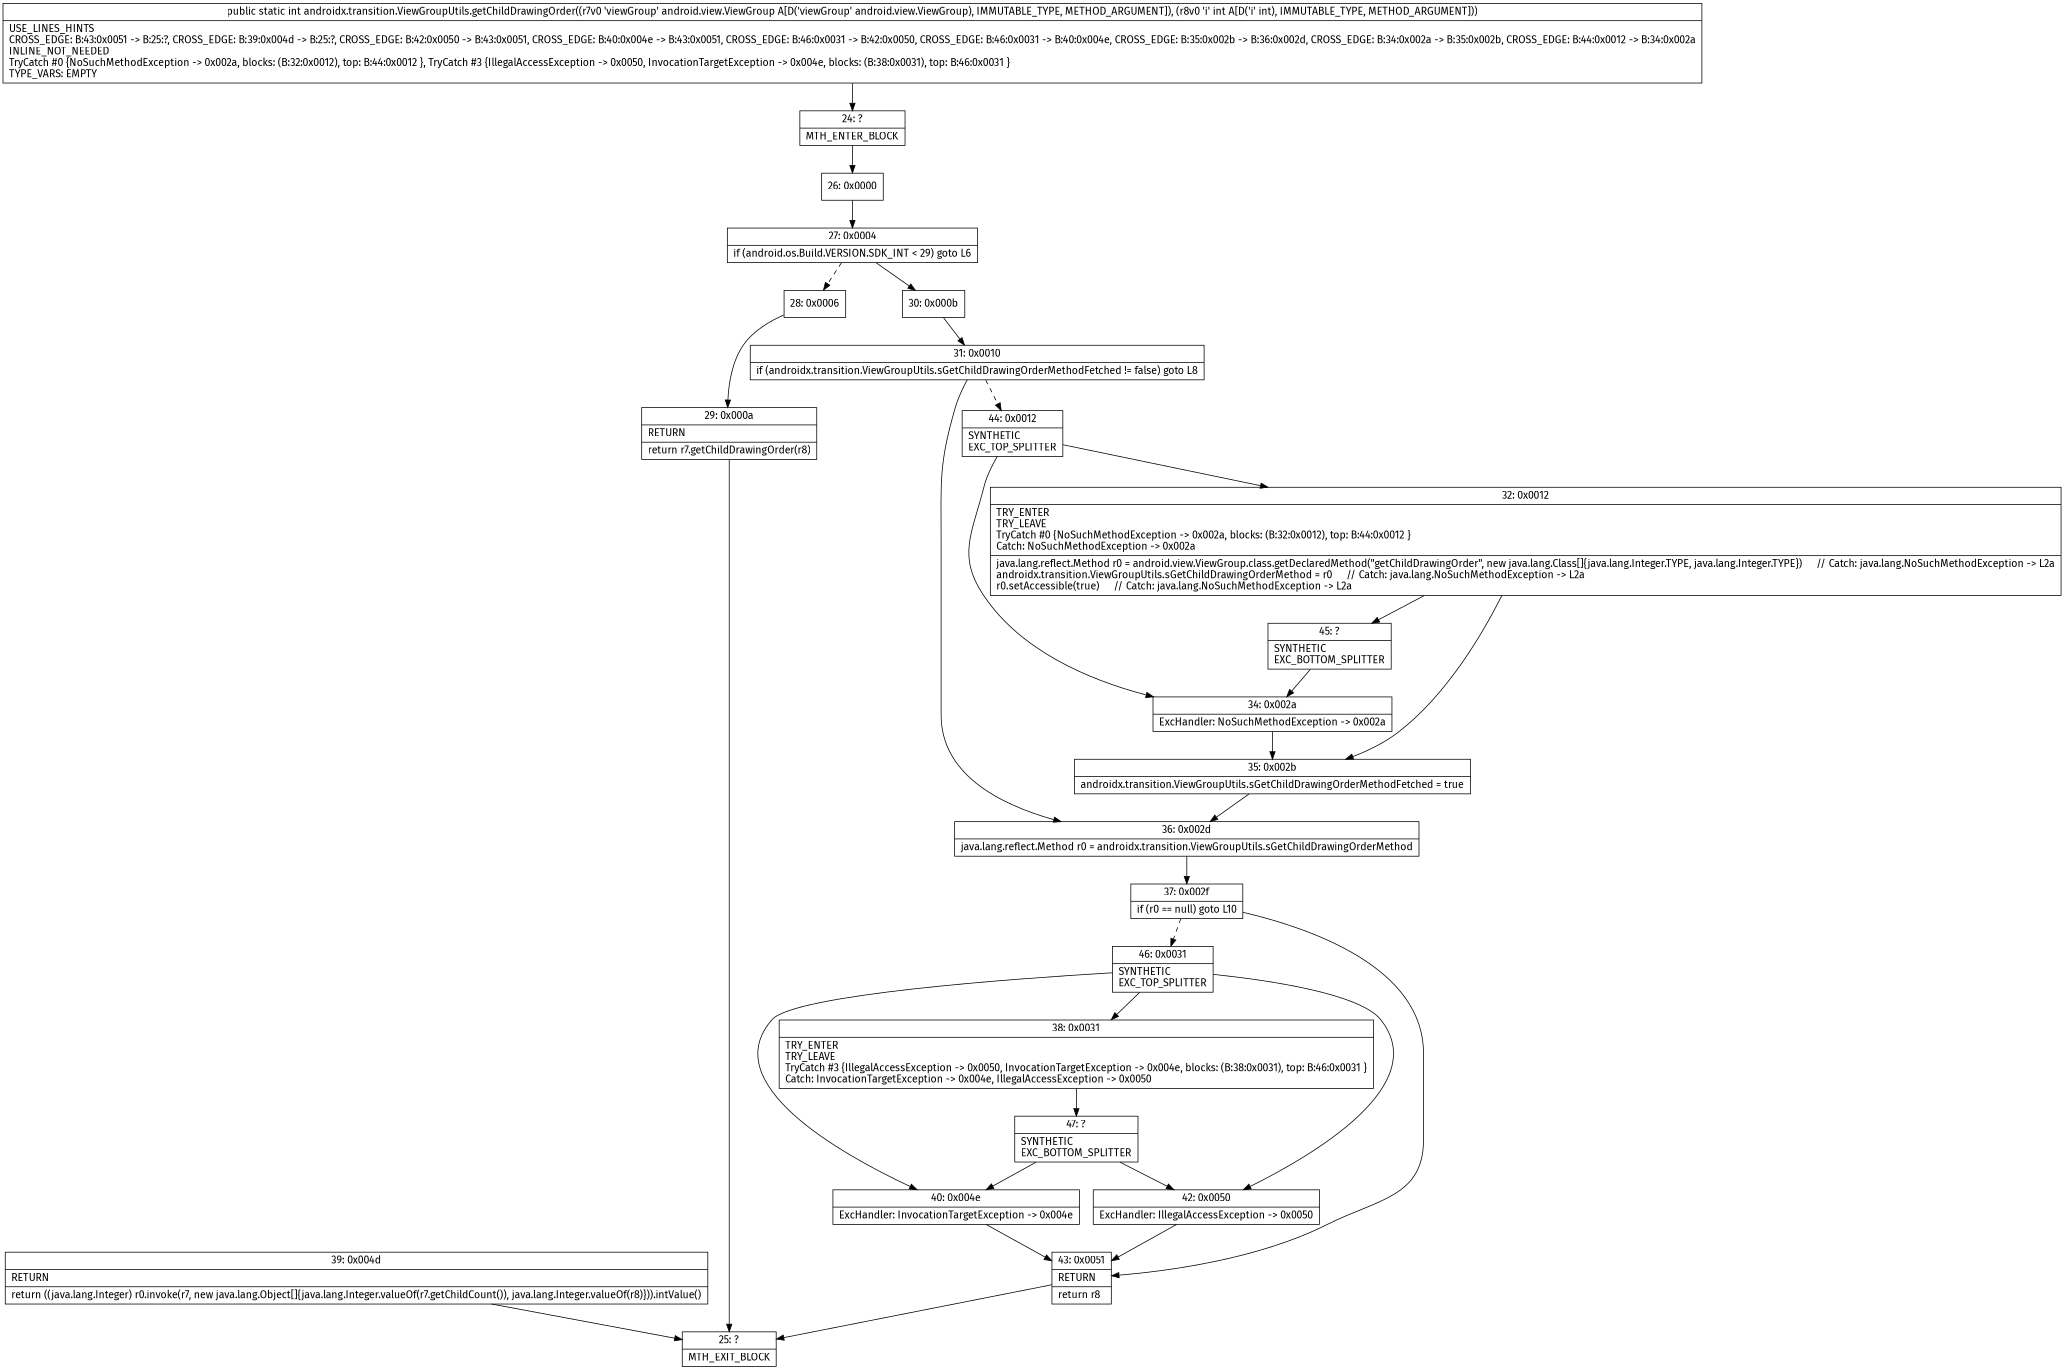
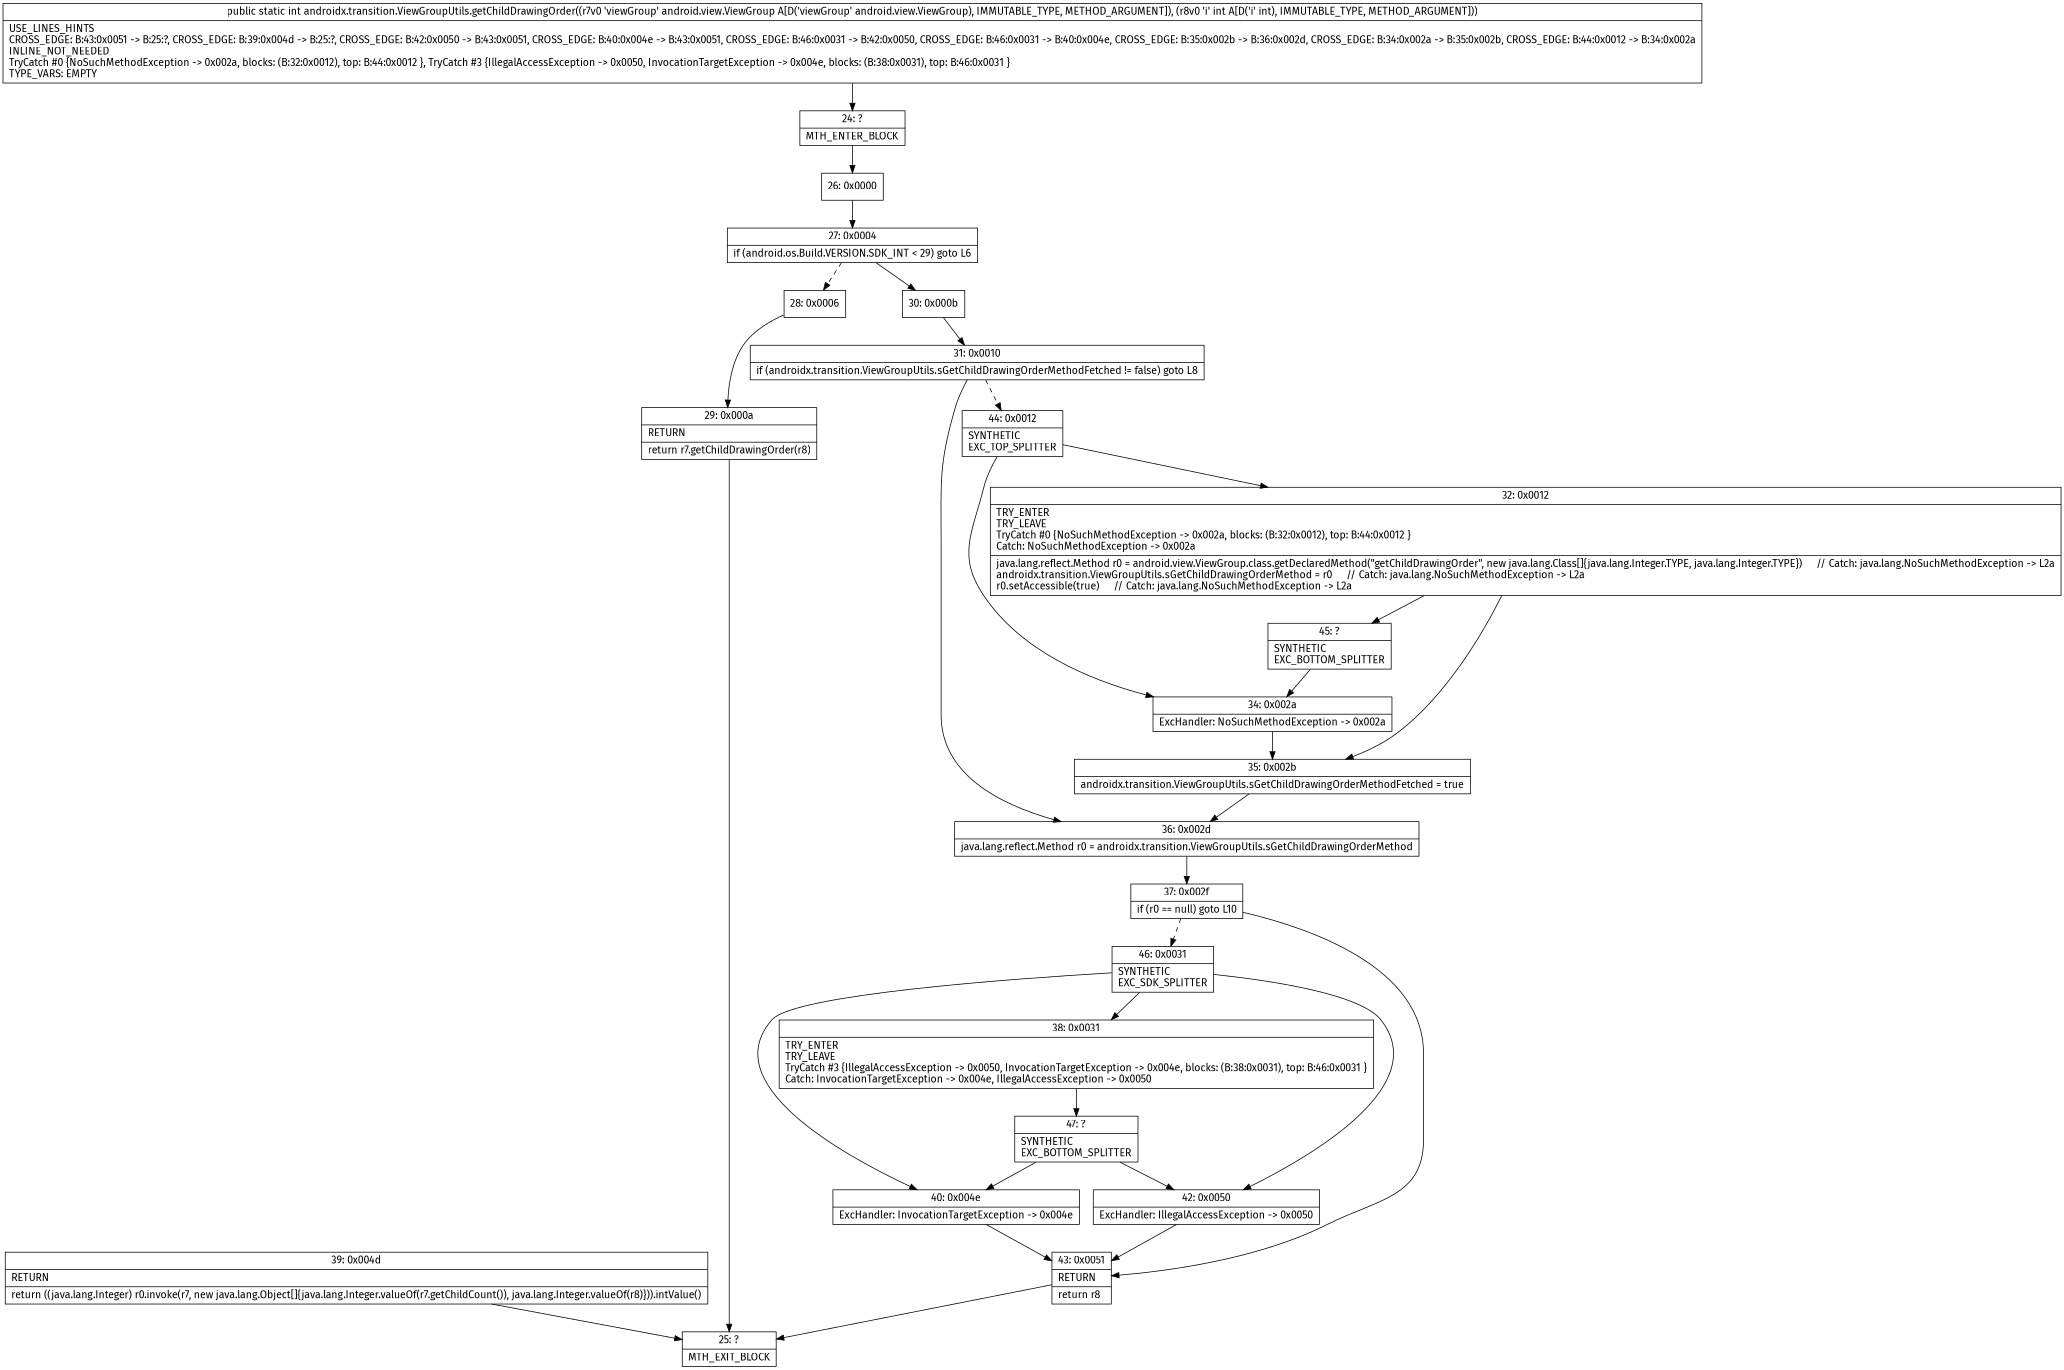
node "46: 0x0031": text "EXC_TOP_SPLITTER" -> "EXC_SDK_SPLITTER"
